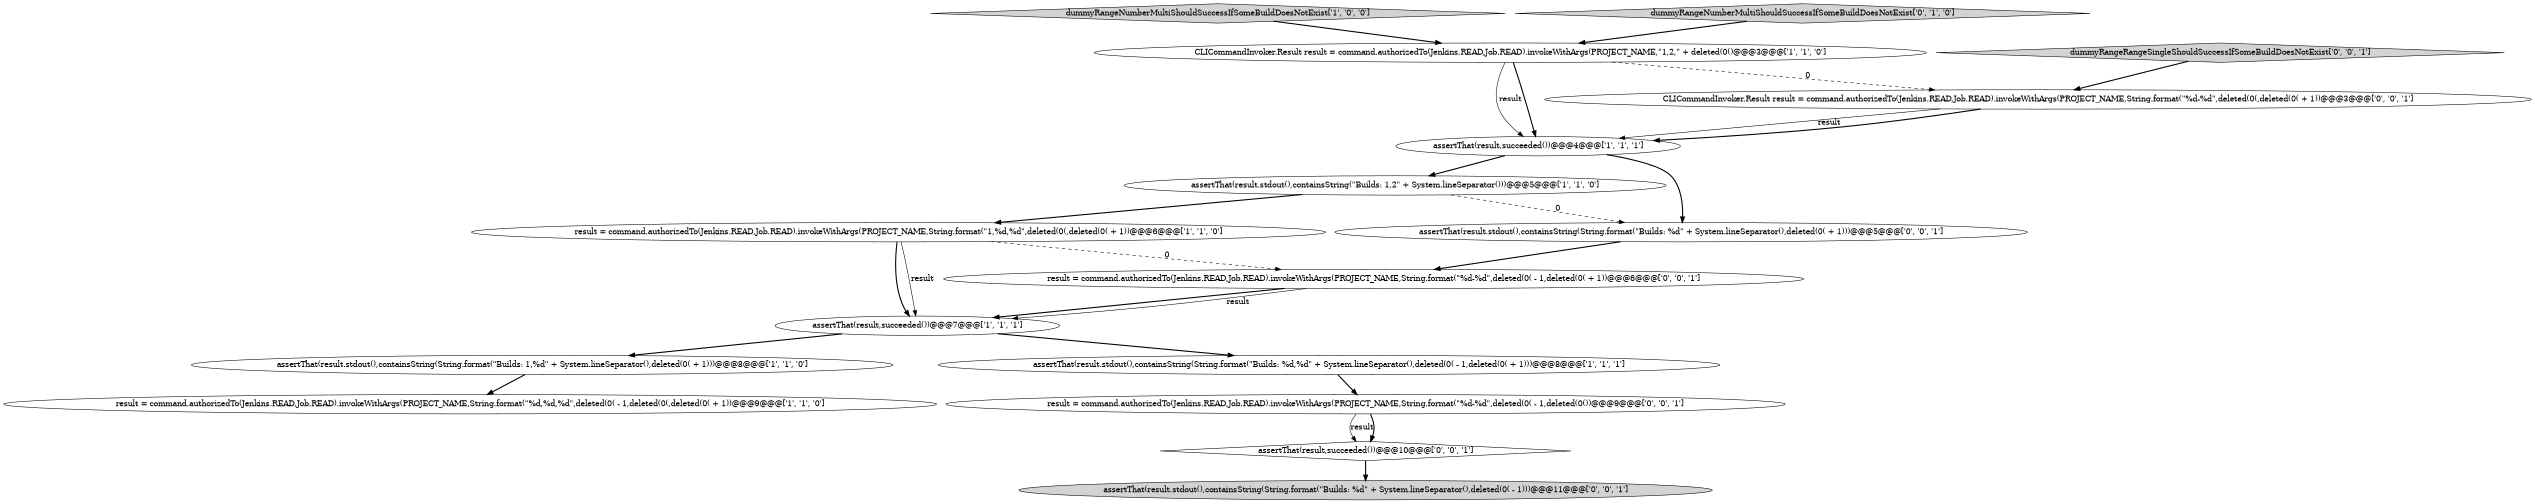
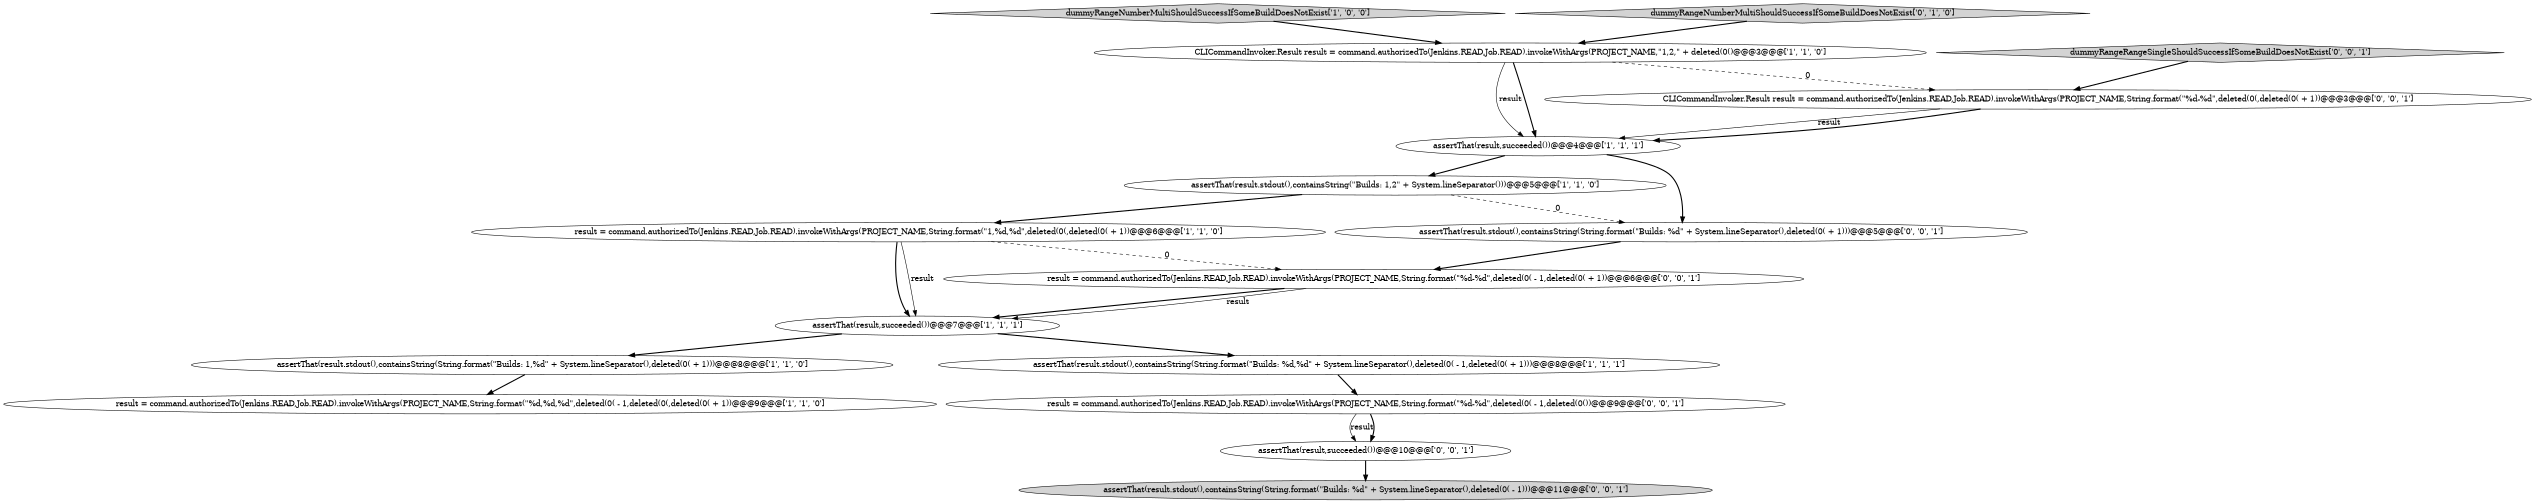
node "assertThat(result,succeeded())@@@10@@@['0', '0', '1']": shape diamond -> ellipse
